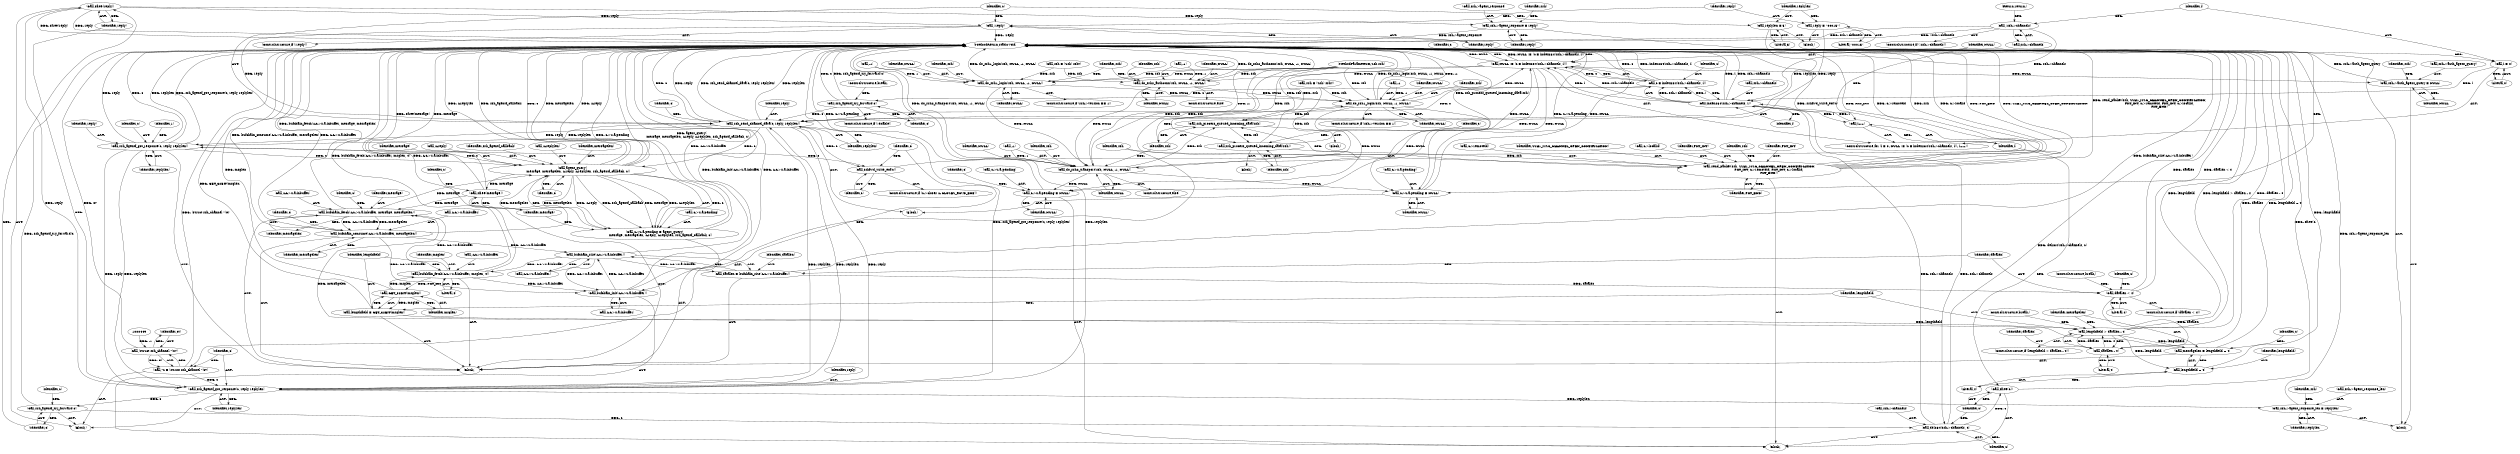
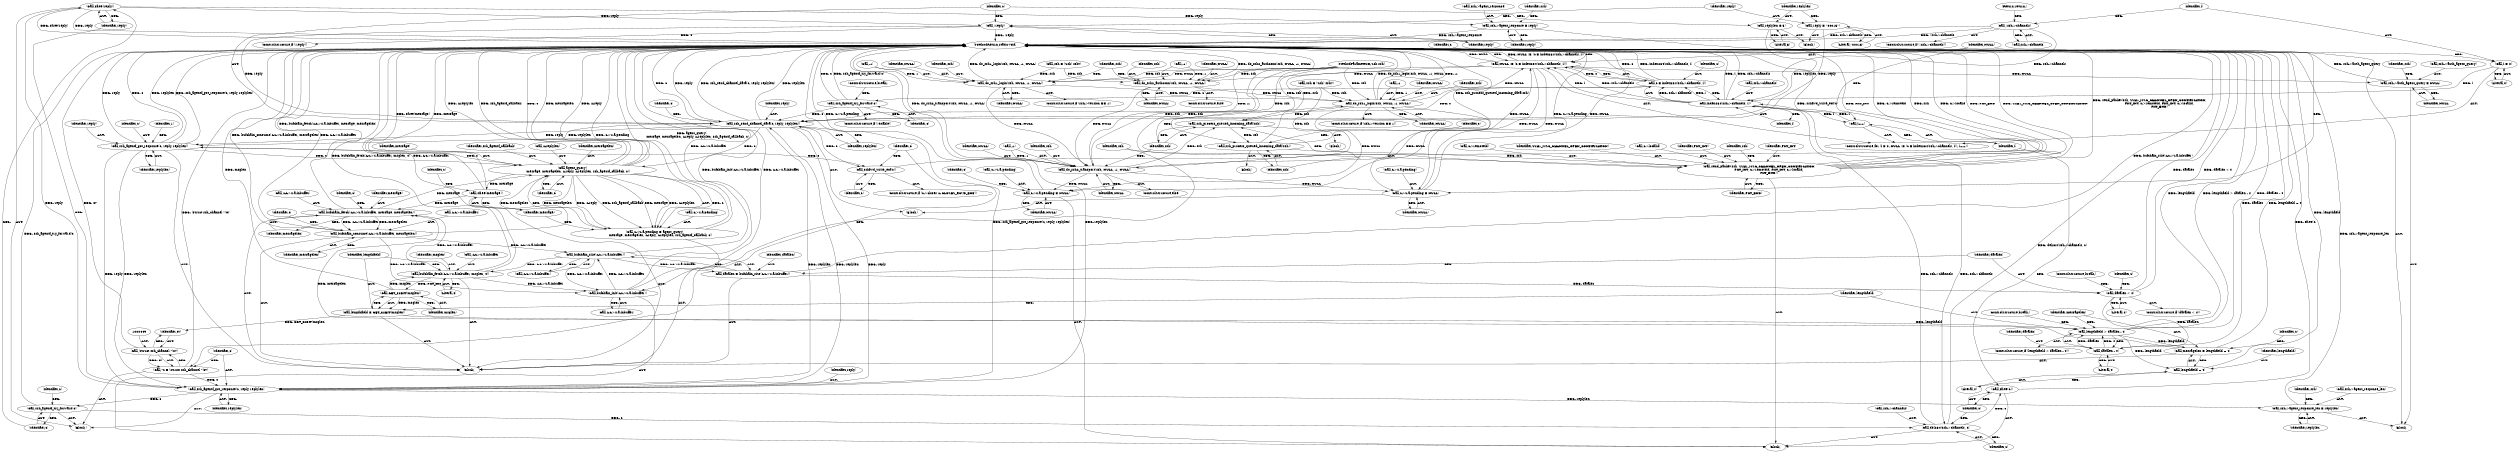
edge "(Call,!reply)" -> "(ControlStructure,if (!reply))": label "AST: " -> "DDG: 4"
edge "(Call,i = 0)" -> "(Literal,0)": label "DDG: -1" -> "CFG: "
edge "(Call,lengthfield = GET_32BIT(msglen))" -> "(MethodReturn,static void)": now "(Call,lengthfield = GET_32BIT(msglen))" -> "(Identifier,cv)"
node "(Call,&reply)": removed
edge "1000449" -> "(Call,(struct ssh_channel *)cv)": label "DDG: -1" -> "AST: "
